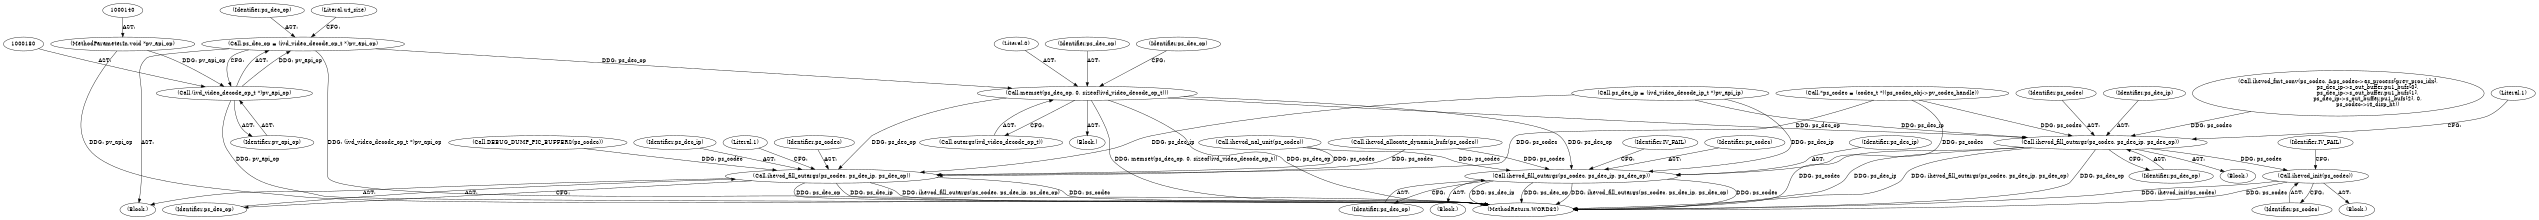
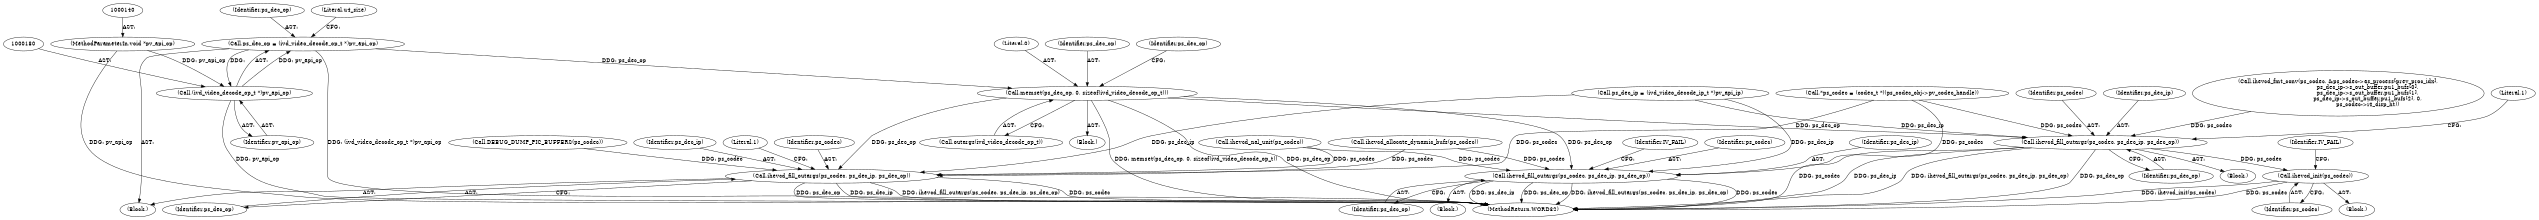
edge "(Call,ps_dec_op = (ivd_video_decode_op_t *)pv_api_op)" -> "(Call,(ivd_video_decode_op_t *)pv_api_op)": label "CFG: " -> "DDG: "
